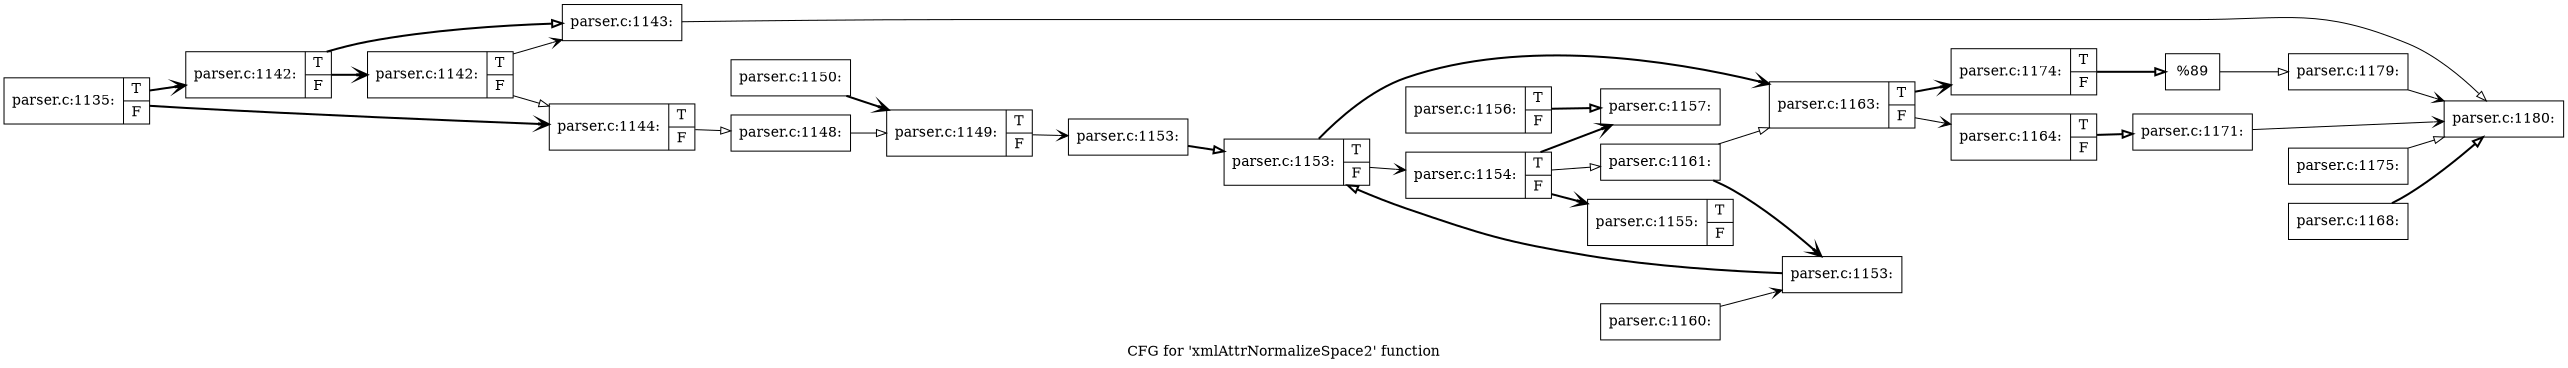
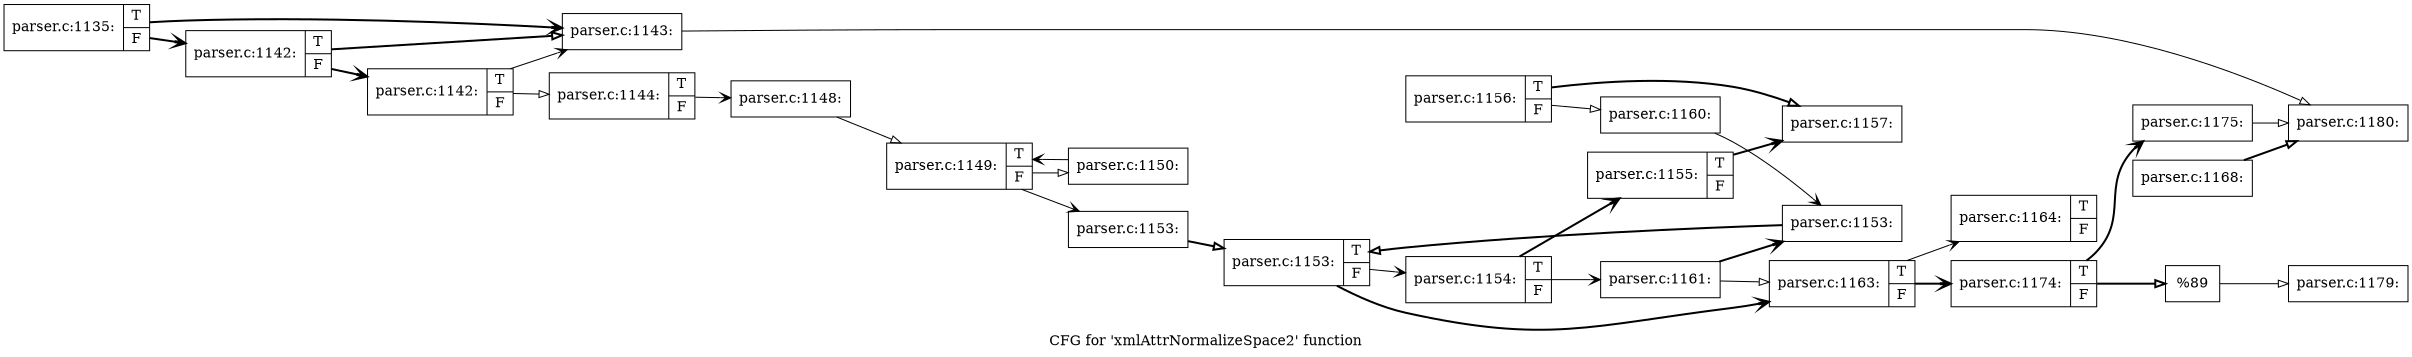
edge "parser.c:1179:" -> "parser.c:1180:": removed
edge "parser.c:1150:" -> "parser.c:1149:": style bold -> solid
edge "parser.c:1156:" -> "parser.c:1160:": added
edge "parser.c:1135:" -> "parser.c:1144:": now "parser.c:1135:" -> "parser.c:1143:"
edge "parser.c:1144:" -> "parser.c:1148:": arrowhead onormal -> vee
node "parser.c:1171:": removed
edge "parser.c:1154:" -> "parser.c:1157:": now "parser.c:1155:" -> "parser.c:1157:"
edge "parser.c:1154:" -> "parser.c:1161:": arrowhead onormal -> vee
edge "parser.c:1149:" -> "parser.c:1150:": added
edge "parser.c:1174:" -> "parser.c:1175:": added
